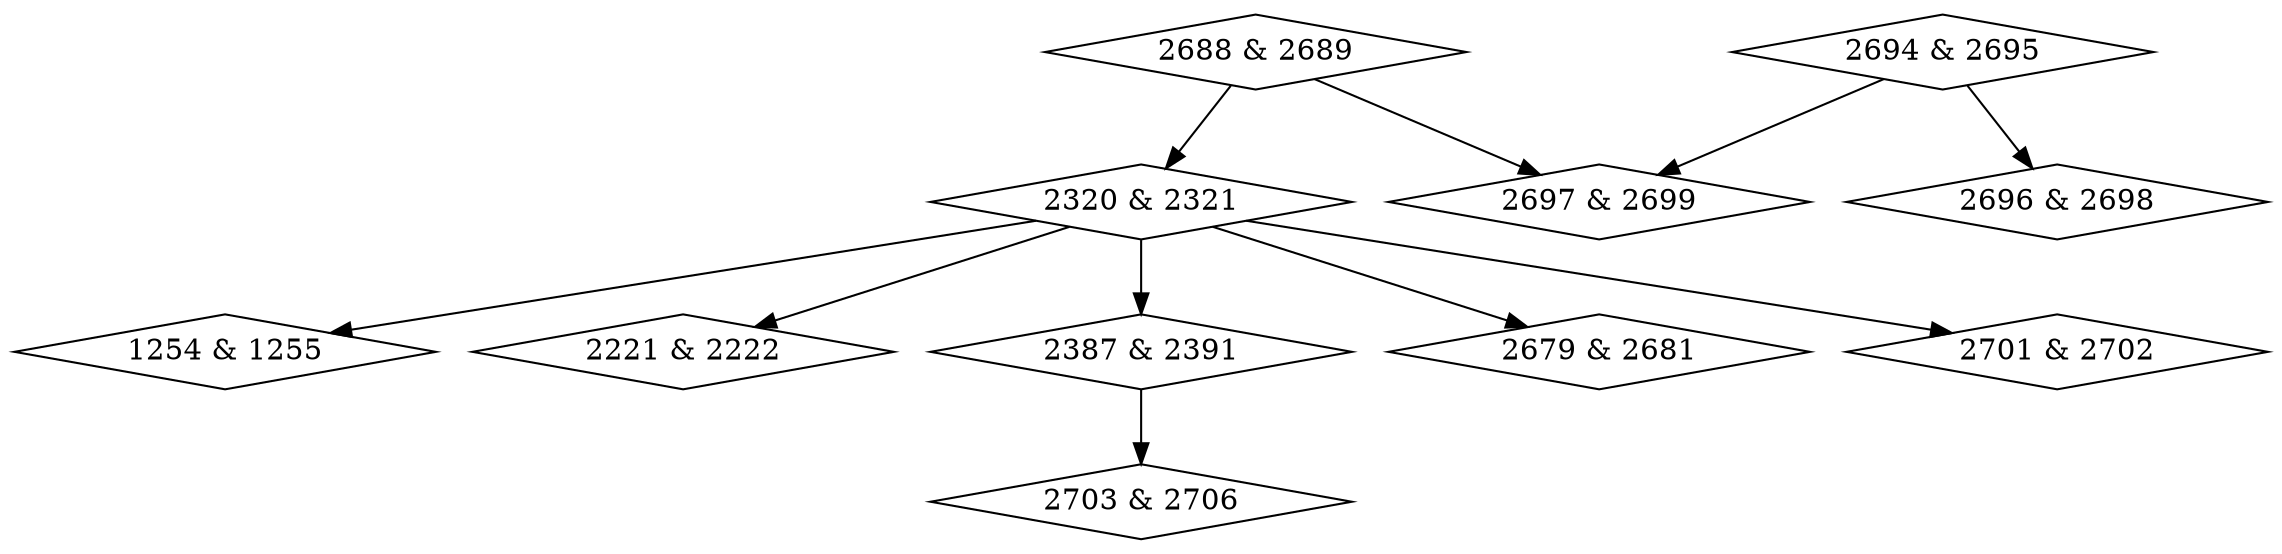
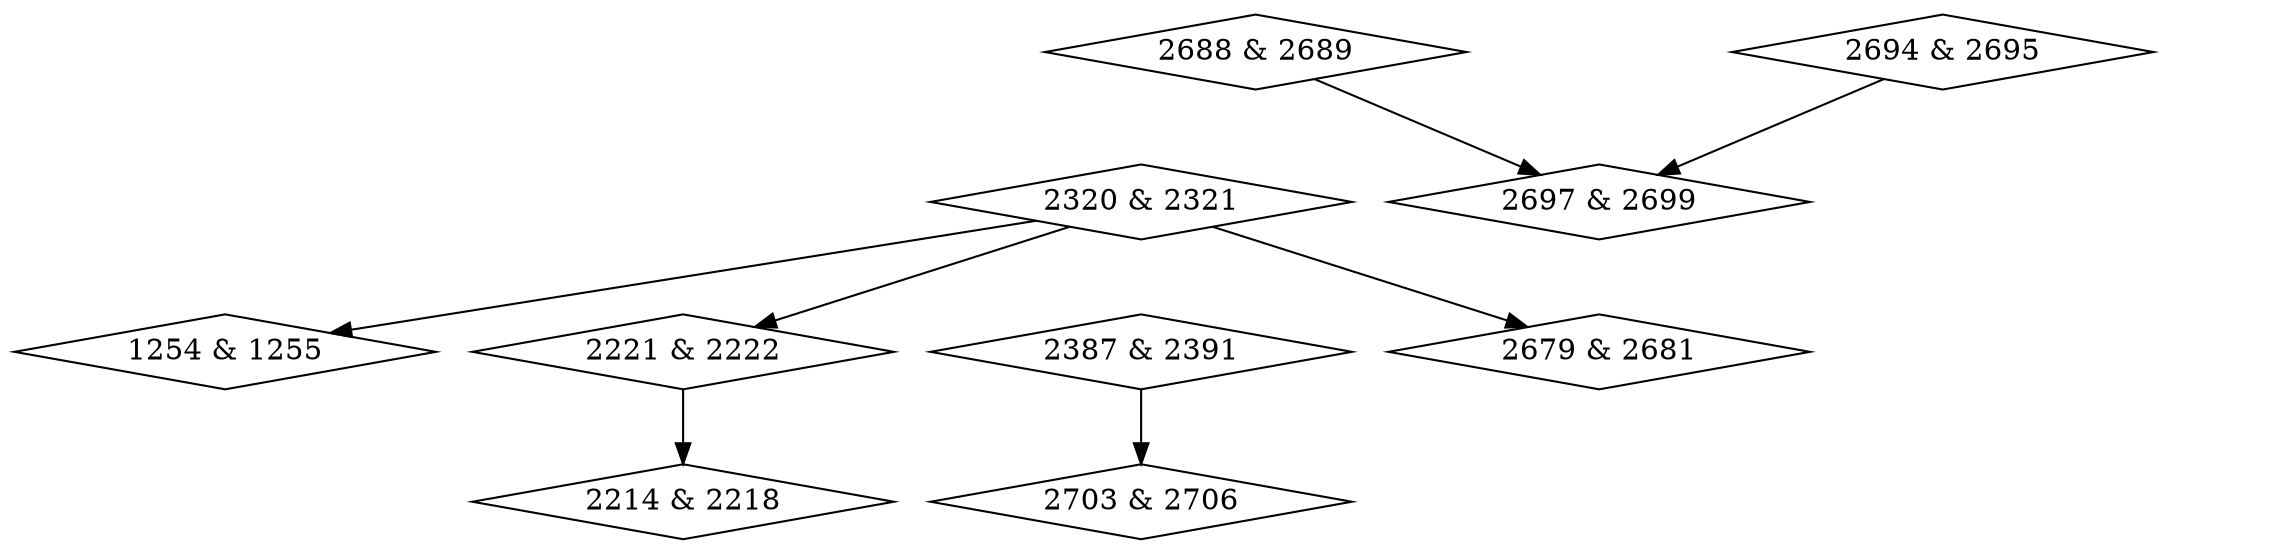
edge "2688 & 2689" -> "2320 & 2321": removed
node "2696 & 2698": removed
edge "2320 & 2321" -> "2387 & 2391": removed
node "2701 & 2702": removed
node "2214 & 2218": added
